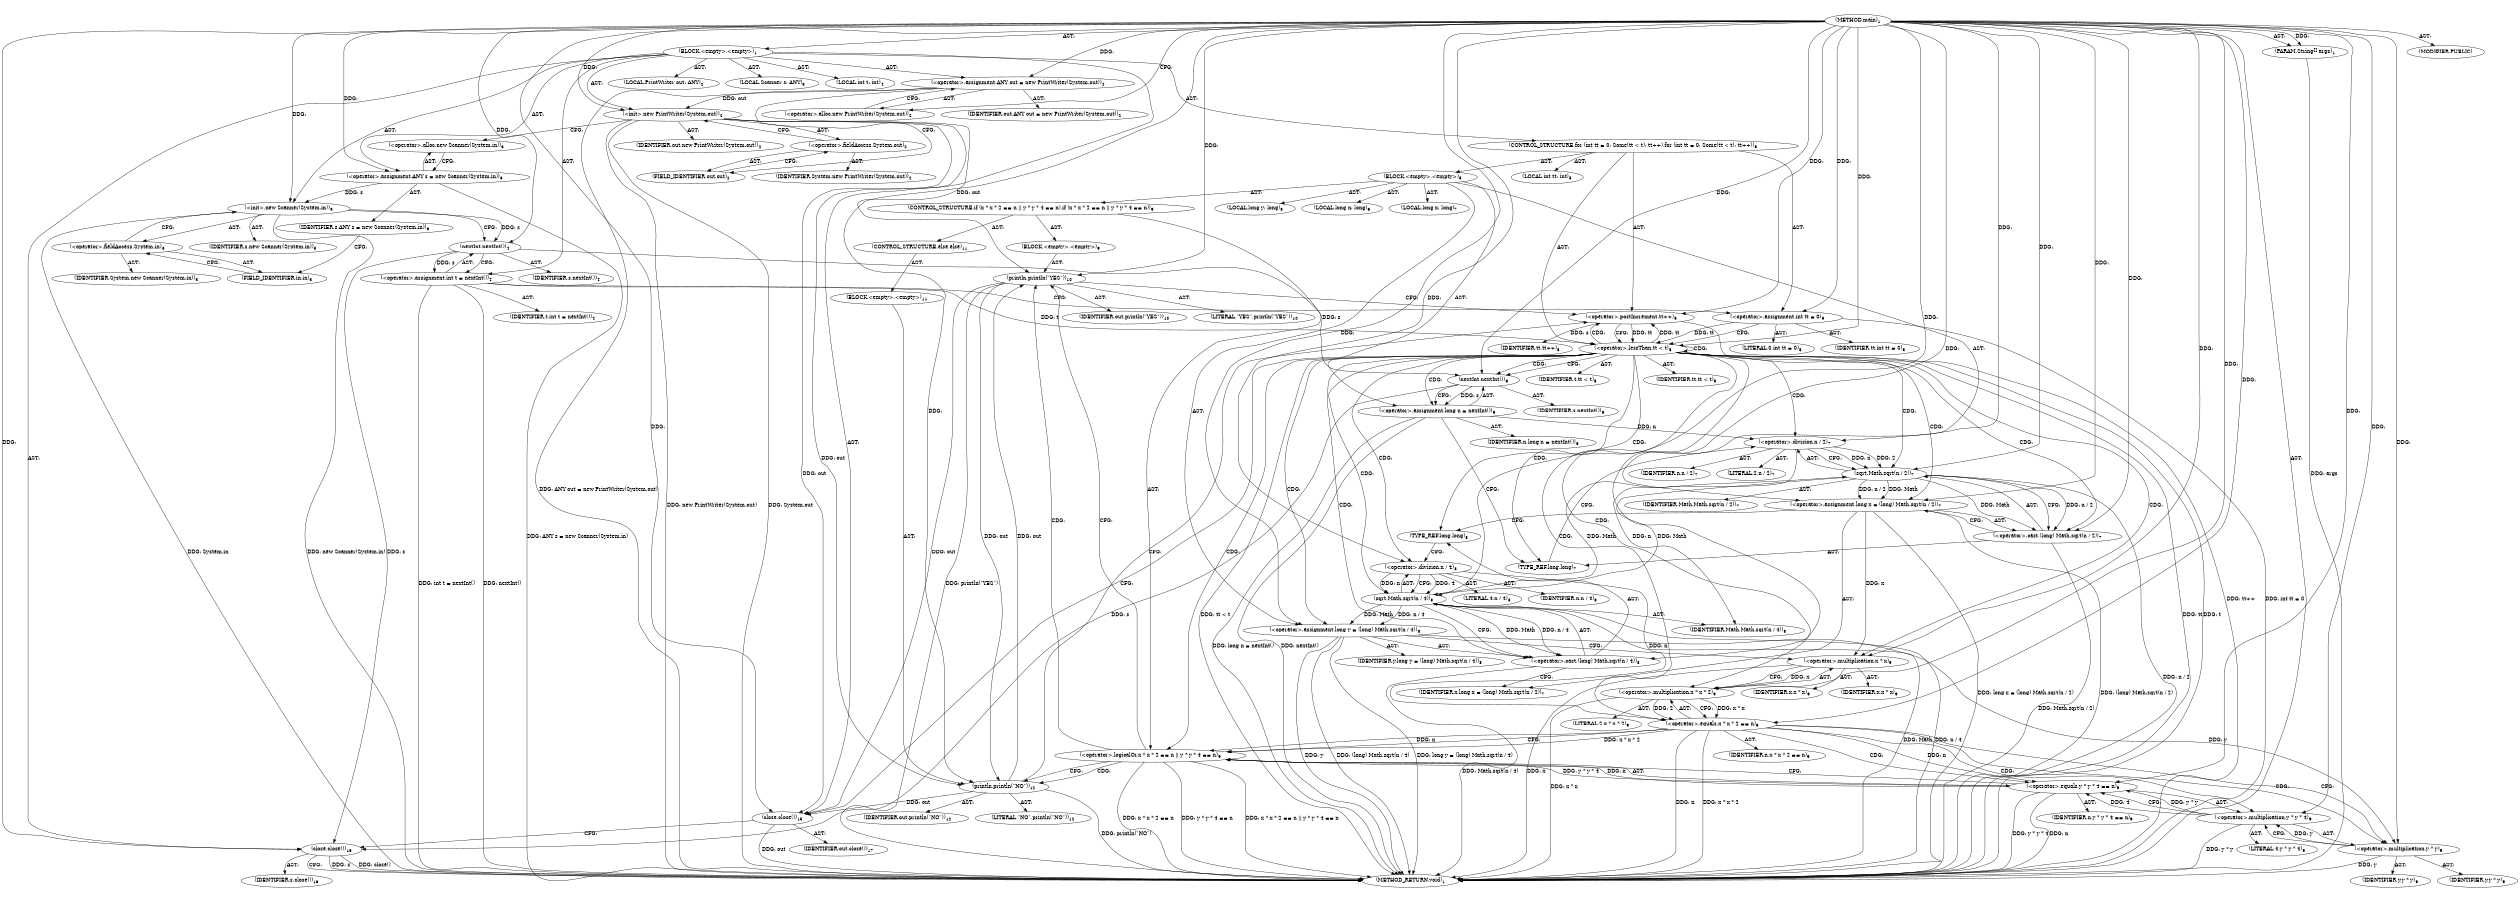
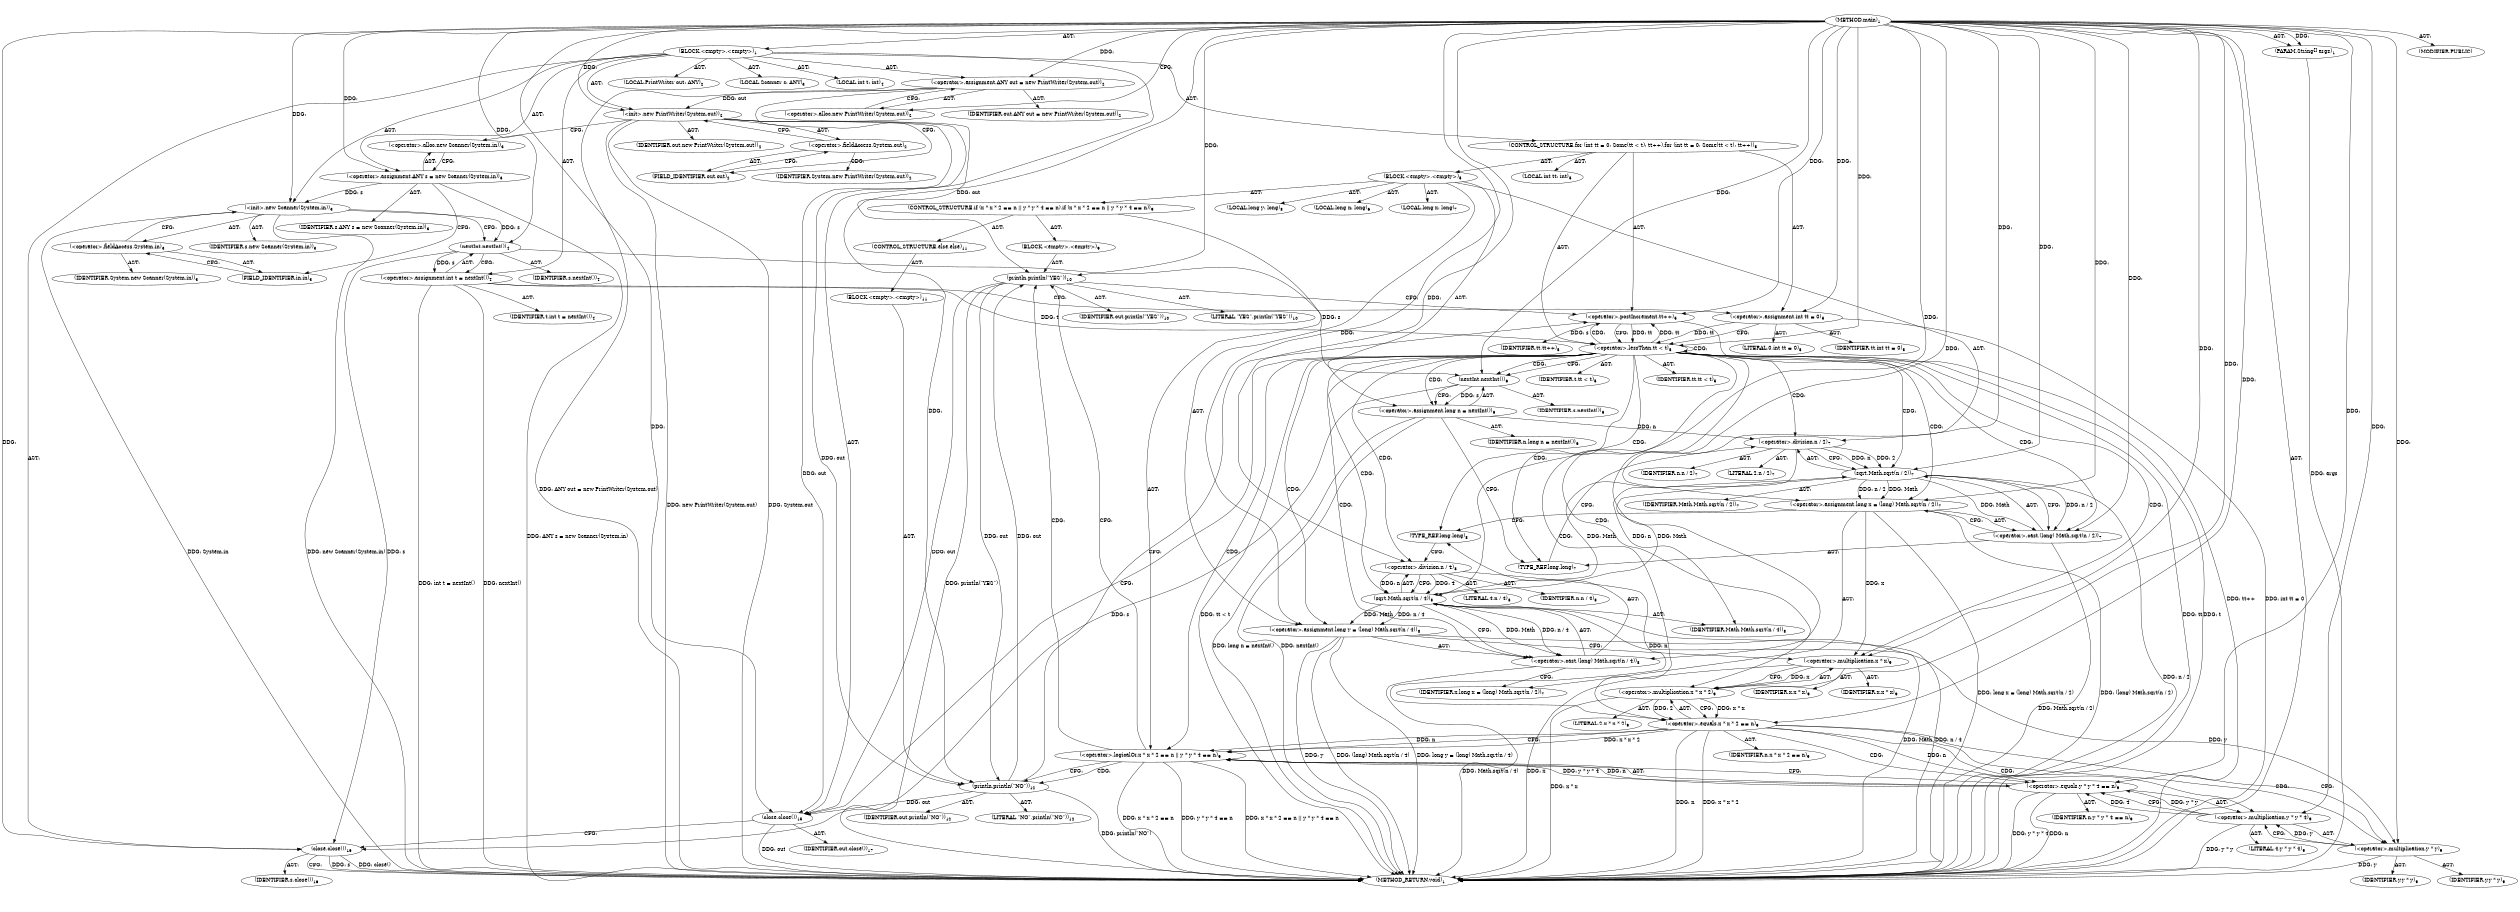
edge "(<operator>.fieldAccess,System.out)" -> "(IDENTIFIER,System,new PrintWriter(System.out))": label "AST: " -> "CDG: "
edge "(IDENTIFIER,s,ANY s = new Scanner(System.in))" -> "(FIELD_IDENTIFIER,in,in)": now "(<operator>.assignment,ANY s = new Scanner(System.in))" -> "(FIELD_IDENTIFIER,in,in)"
node "(IDENTIFIER,y,long y = (long) Math.sqrt(n / 4))": removed
